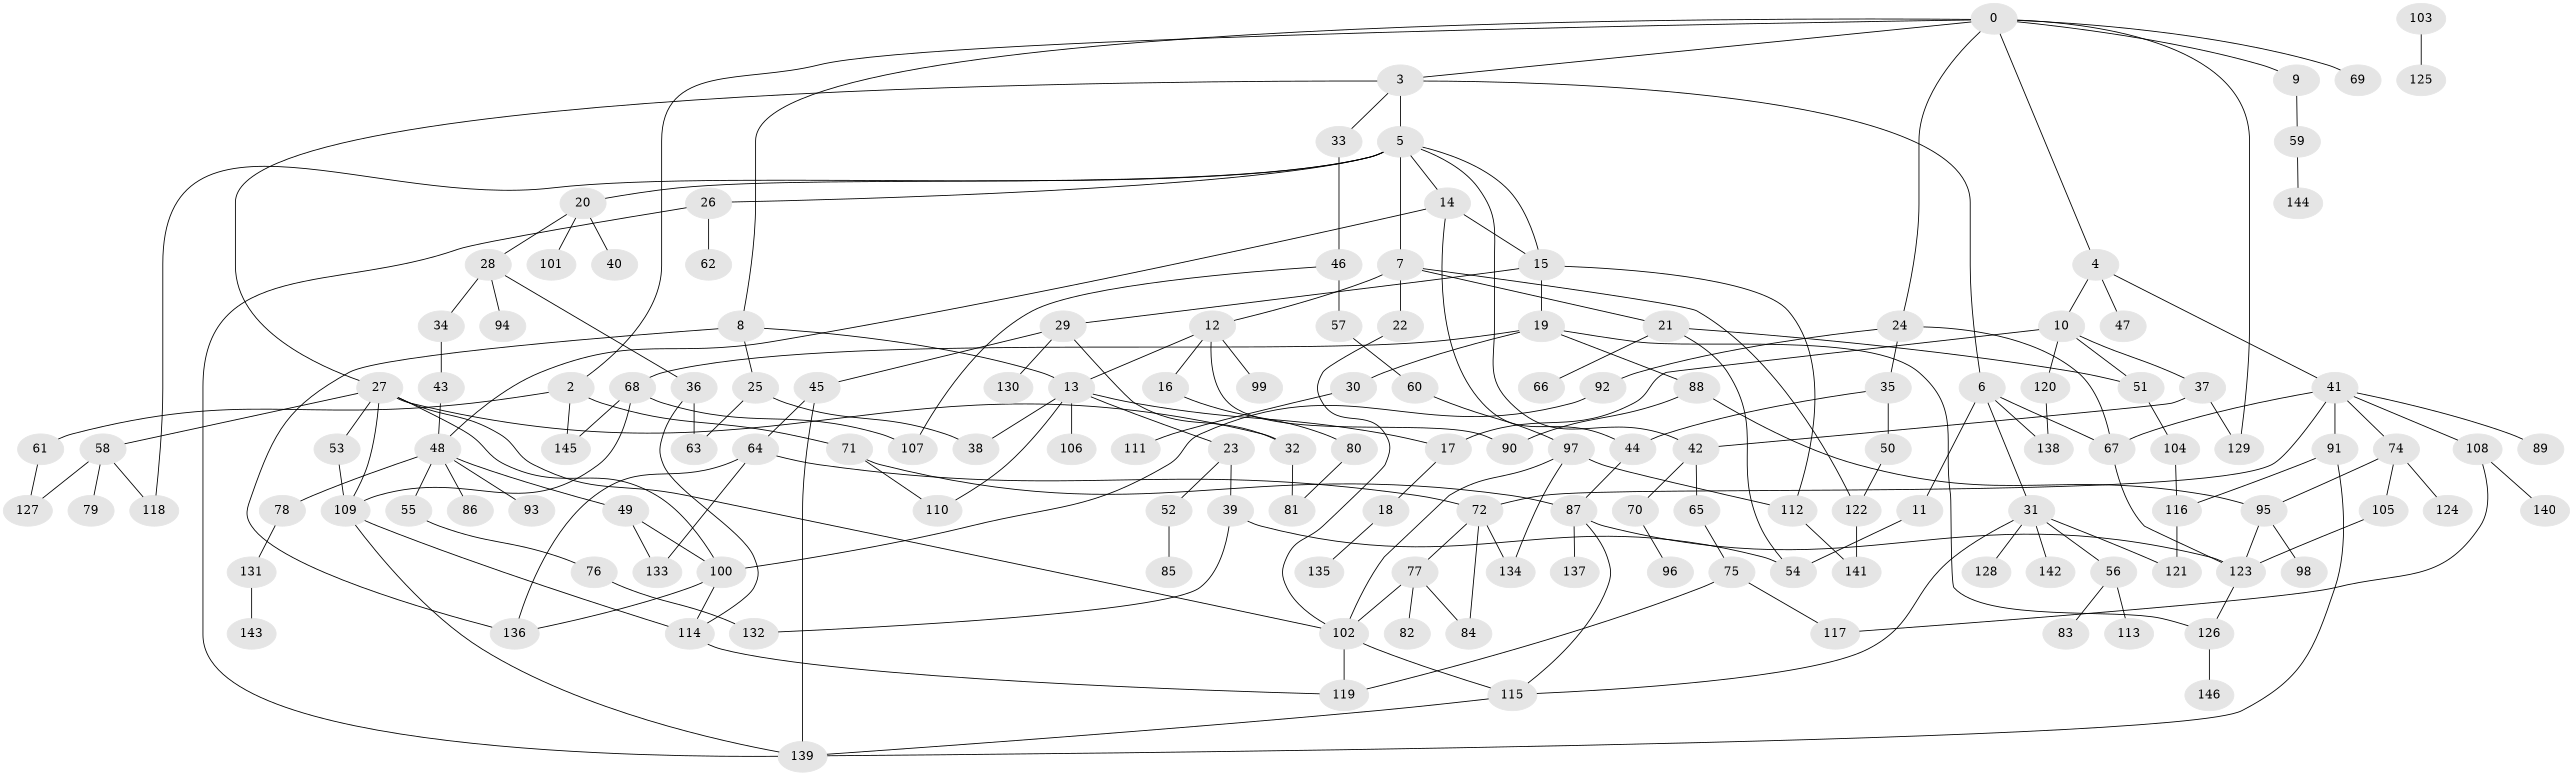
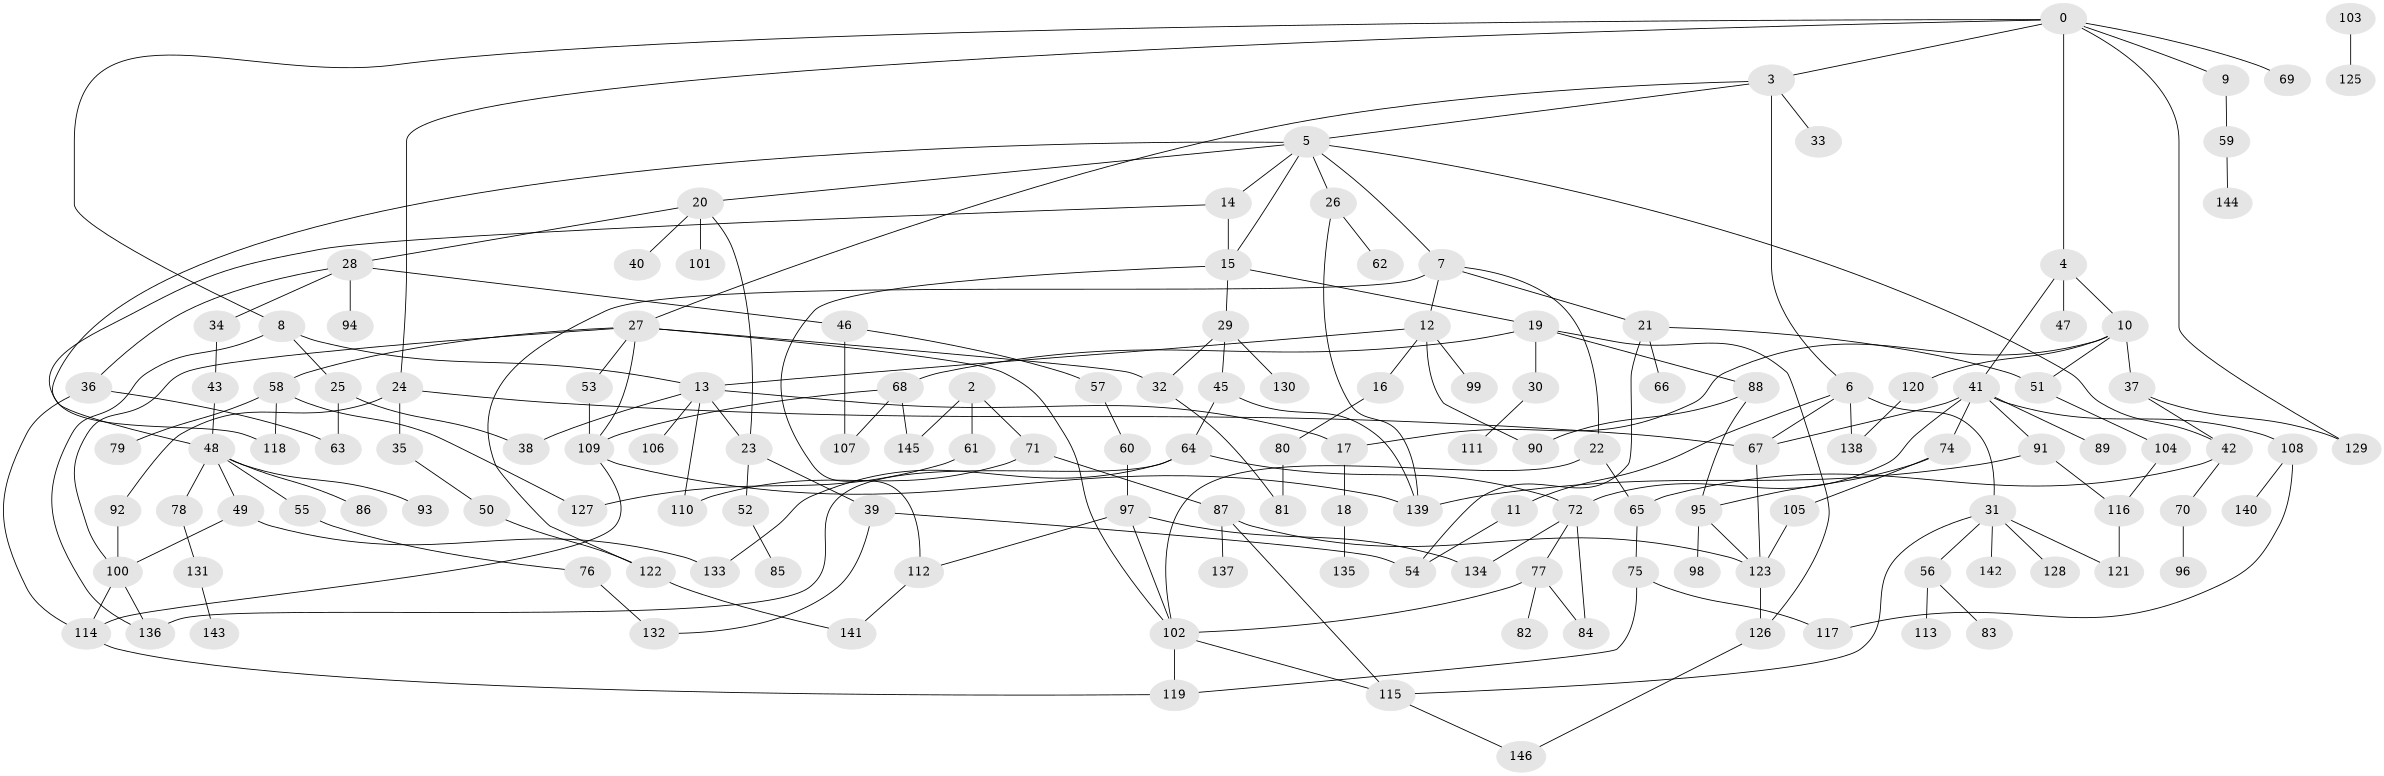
edge "0" -- "2": removed
edge "33" -- "46": now "28" -- "46"
edge "20" -- "23": added
node "44": removed
edge "22" -- "65": added
node "124": removed
edge "115" -- "139": now "115" -- "146"
